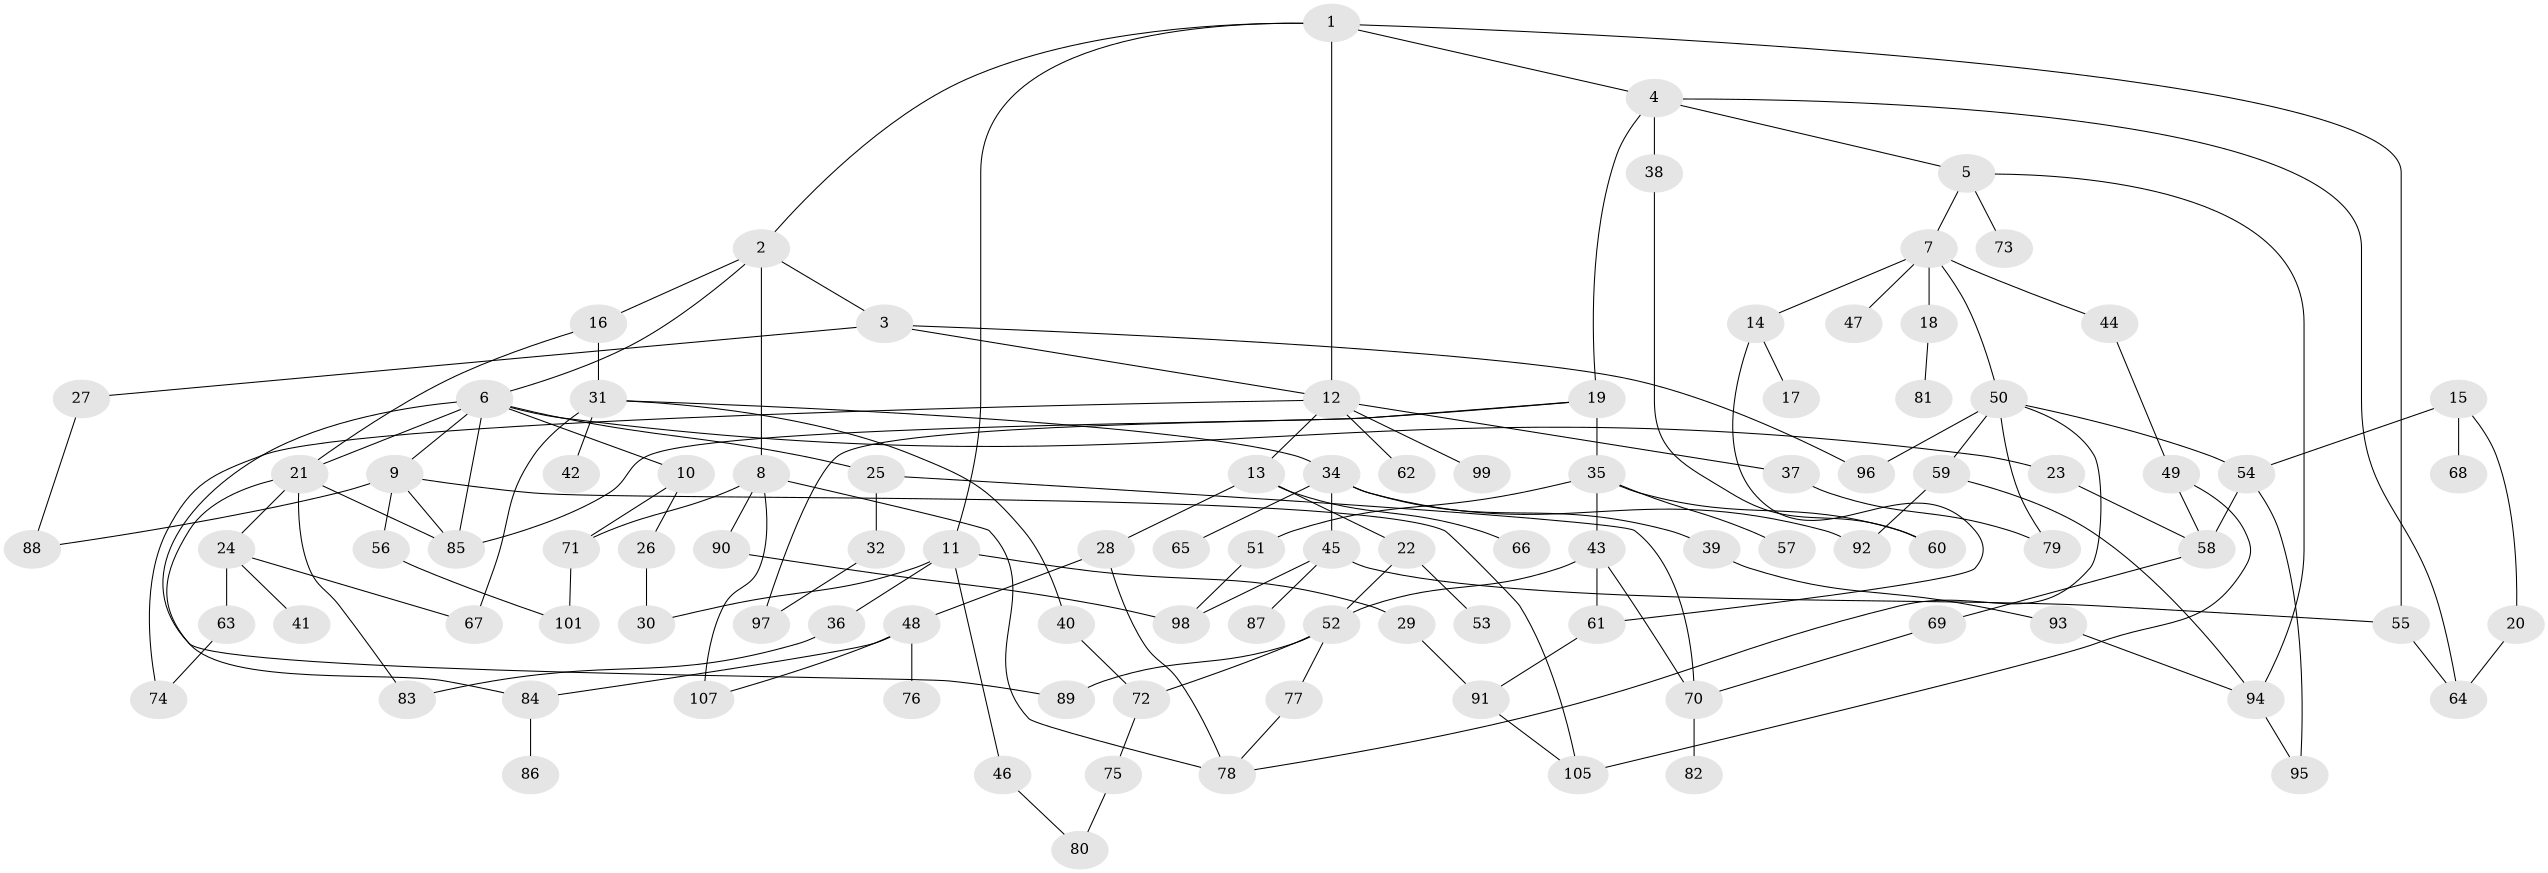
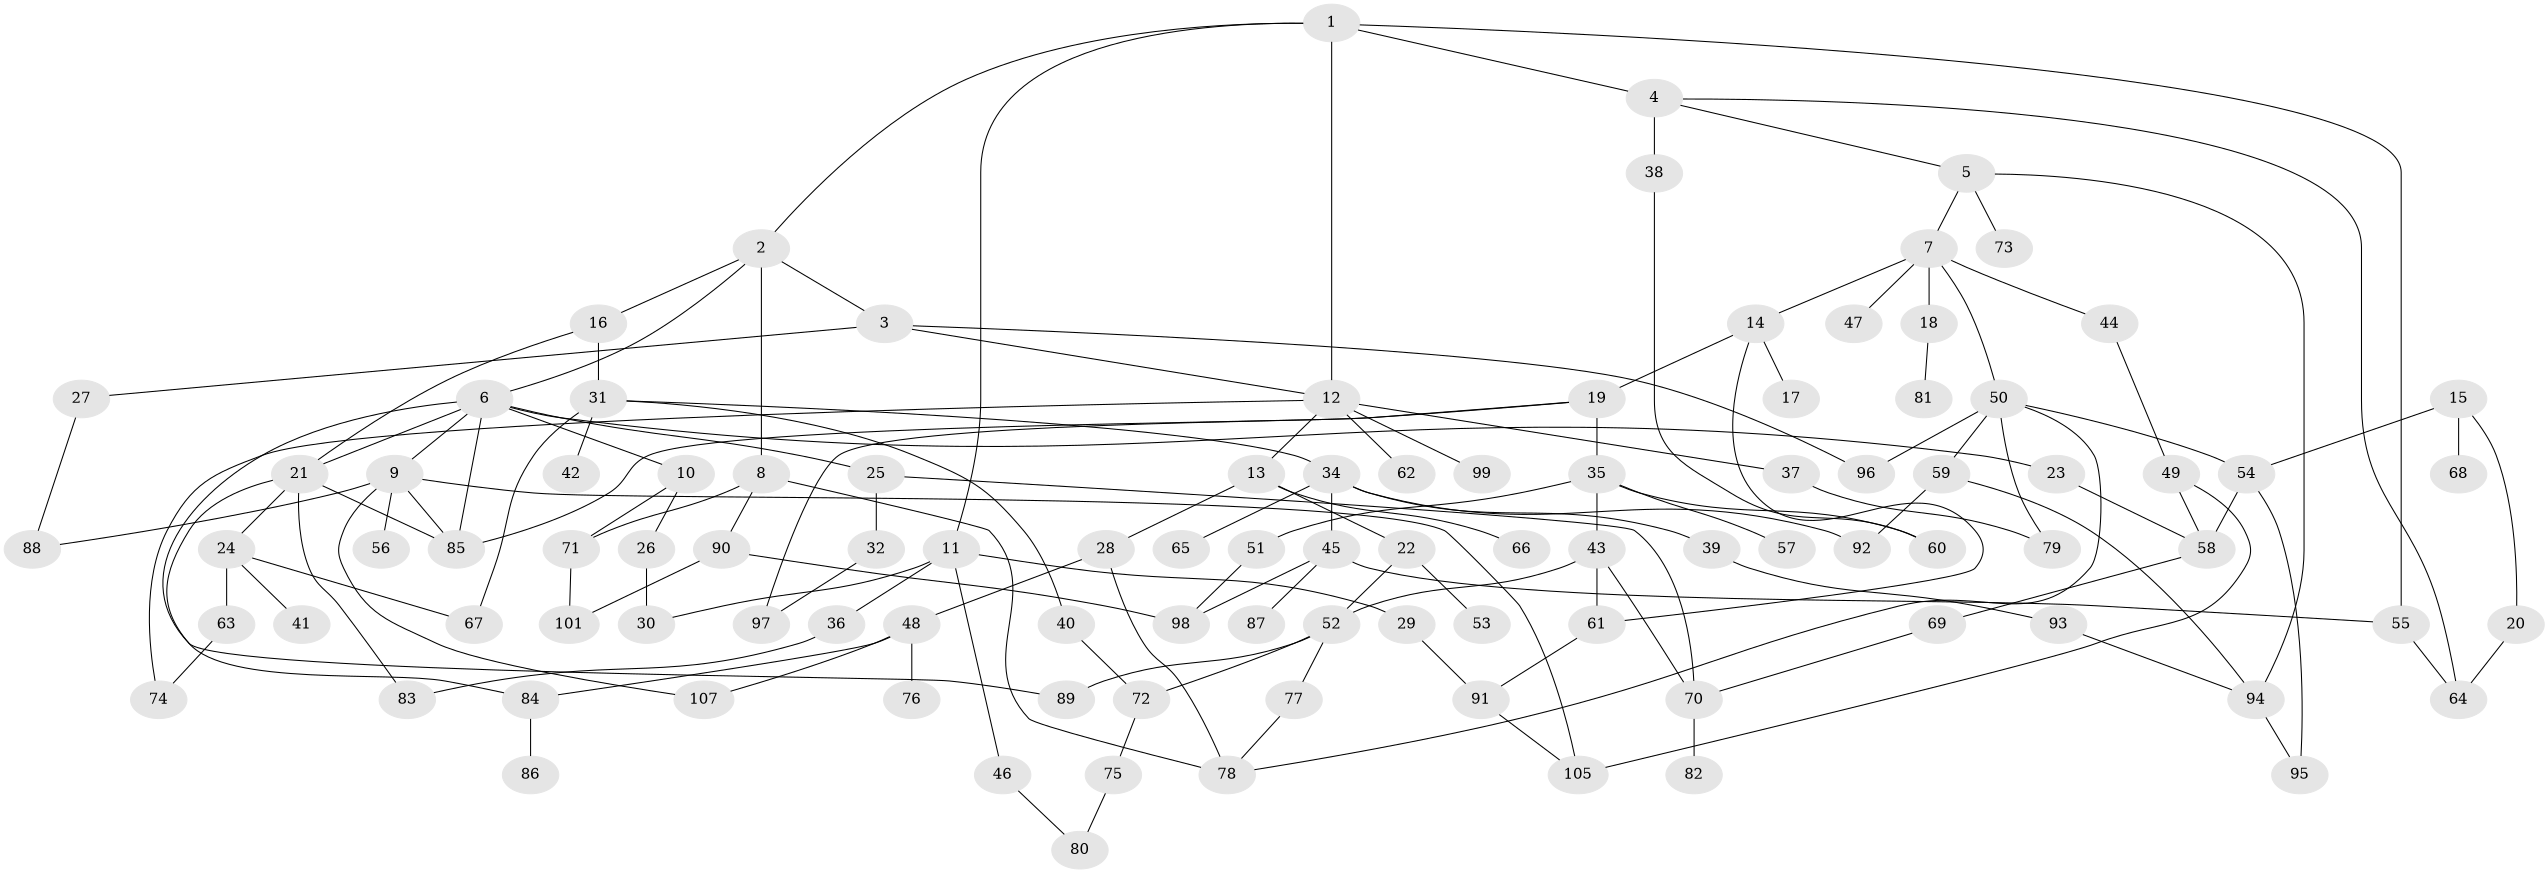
edge "4" -- "19": now "14" -- "19"
edge "8" -- "107": now "9" -- "107"
edge "56" -- "101": now "90" -- "101"
